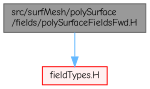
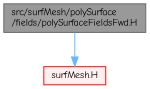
node "fieldTypes.H": label "fieldTypes.H" -> "surfMesh.H"
